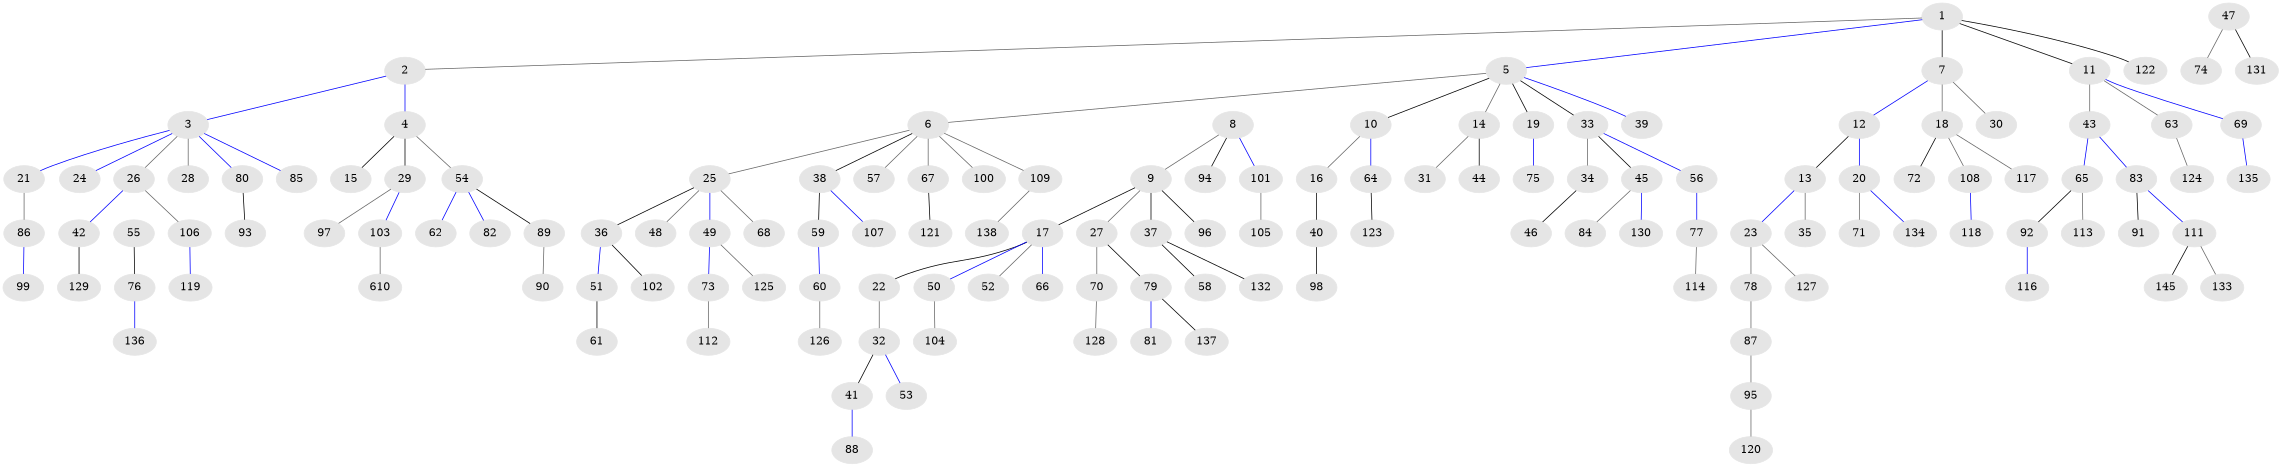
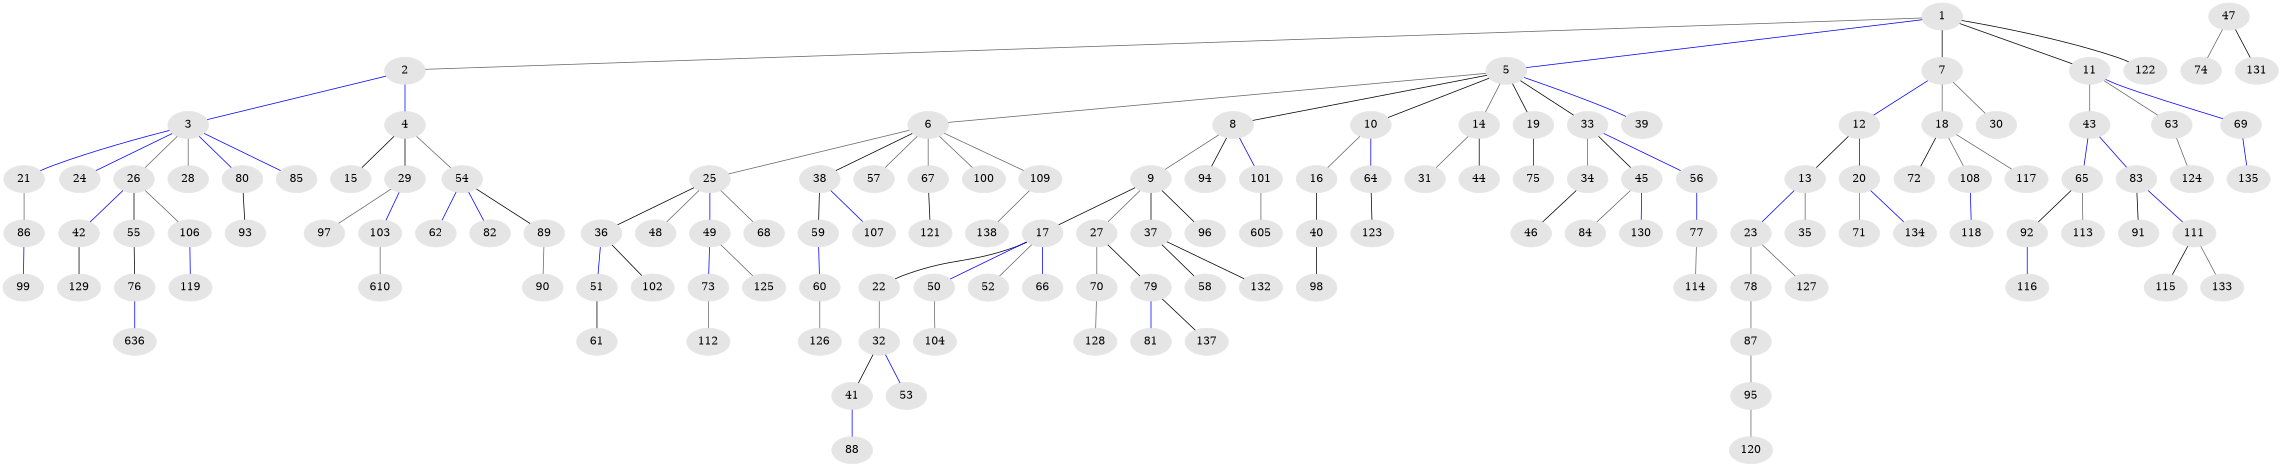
edge "5" -- "8": added
edge "26" -- "55": added
node "105": label "105" -> "605"
node "145": label "145" -> "115"
node "136": label "136" -> "636"
